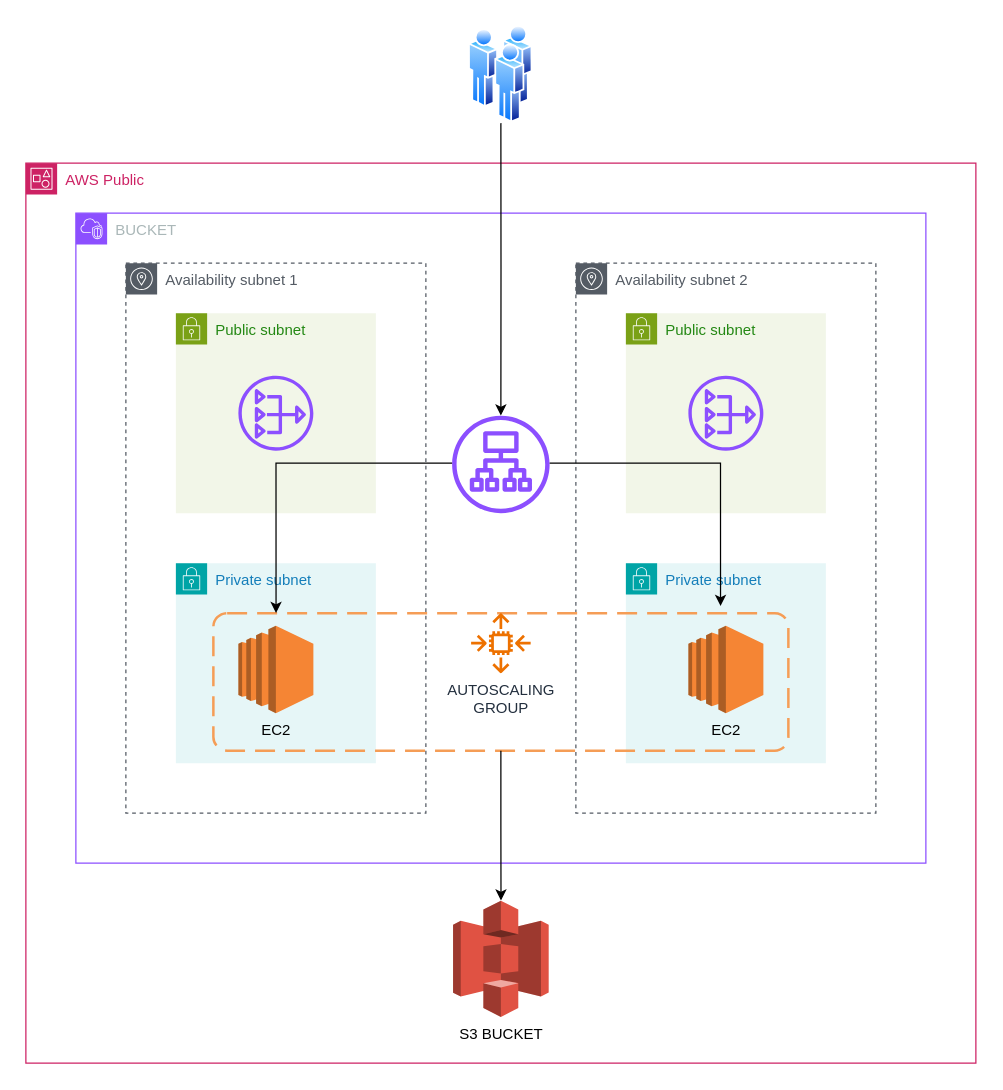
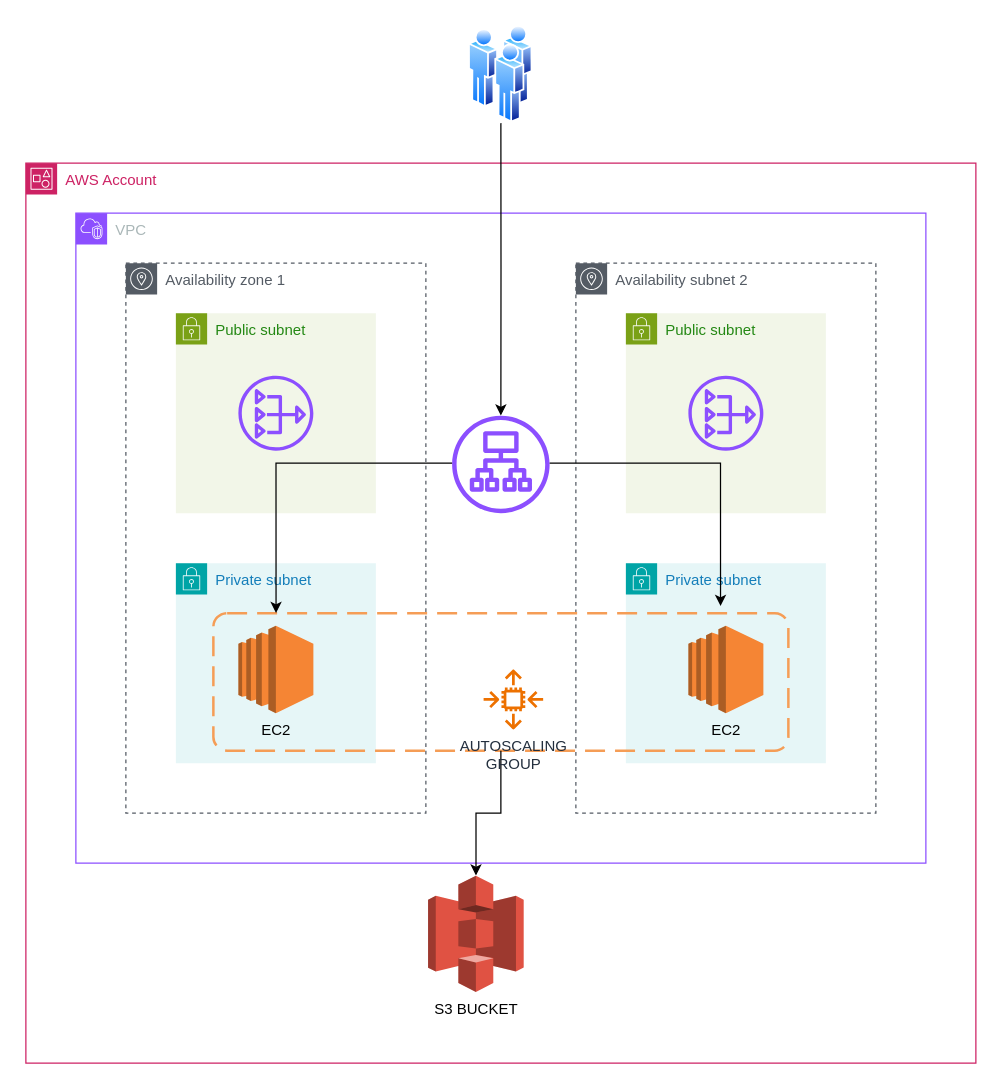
node "AWS Public": label "AWS Public" -> "AWS Account"
node "BUCKET": label "BUCKET" -> "VPC"
node "Availability subnet 1": label "Availability subnet 1" -> "Availability zone 1"
node "AUTOSCALING GROUP": moved (501, 643) -> (513, 699)
node "S3 BUCKET": moved (501, 959) -> (476, 934)
